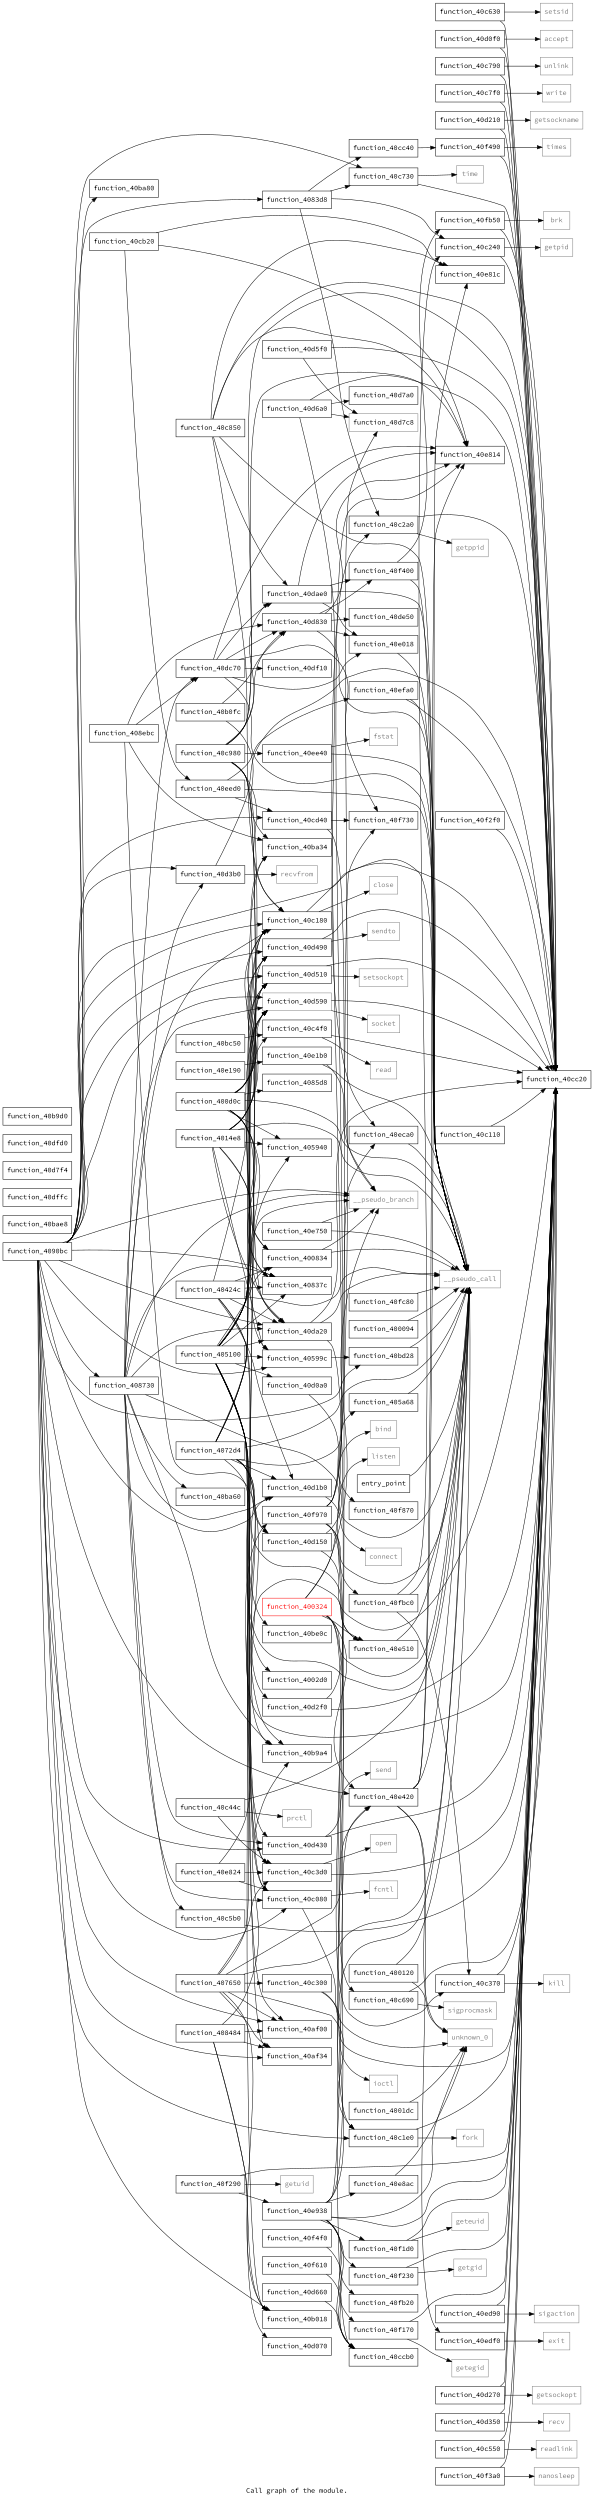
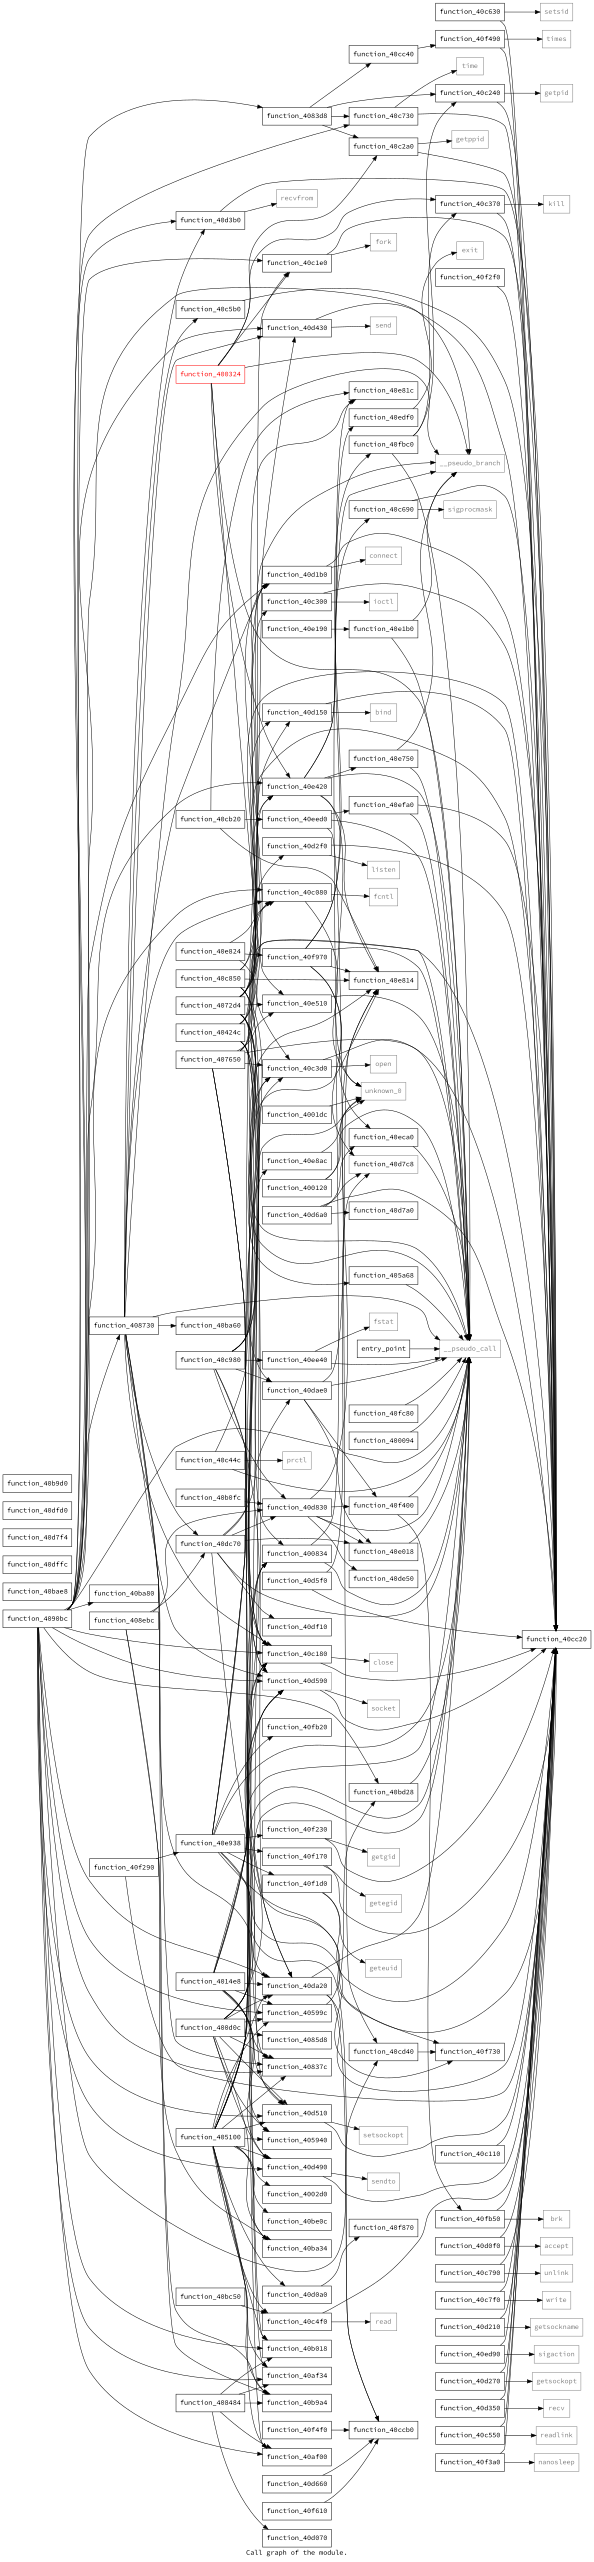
edge "function_40d1b0" -> "function_40cc20": added
edge "function_40e420" -> "function_40e750": added
edge "function_40b0fc" -> "function_40ba34": removed
edge "function_40cd40" -> "__pseudo_branch": removed
node "getuid": removed
